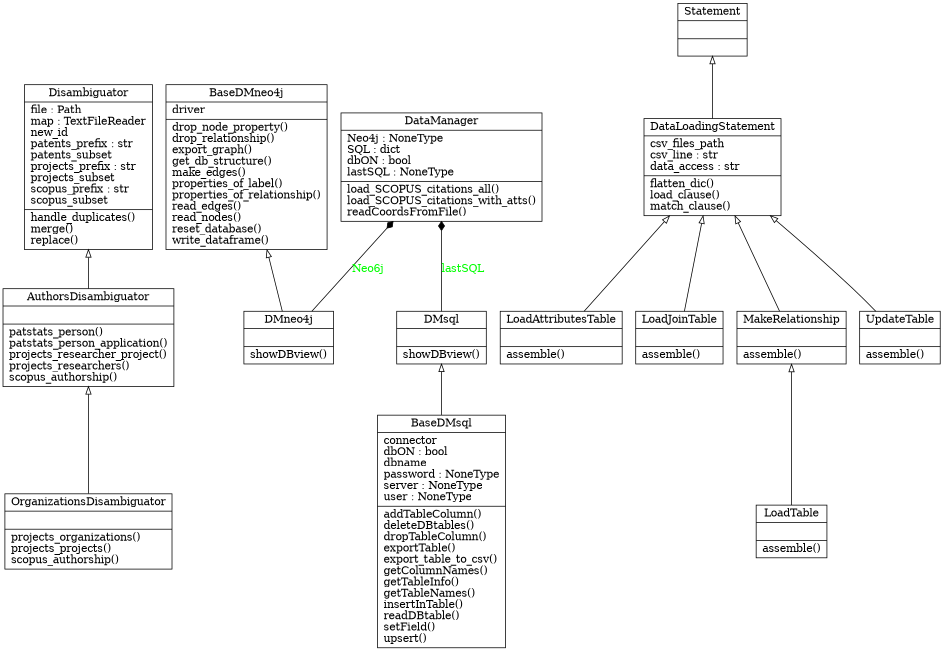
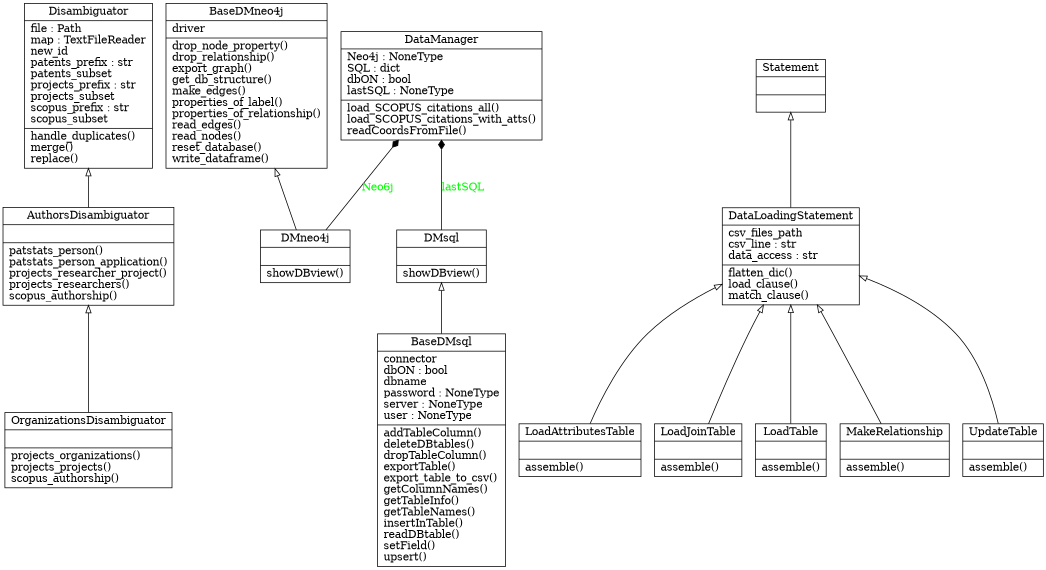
edge "LoadTable" -> "MakeRelationship": now "LoadTable" -> "DataLoadingStatement"
